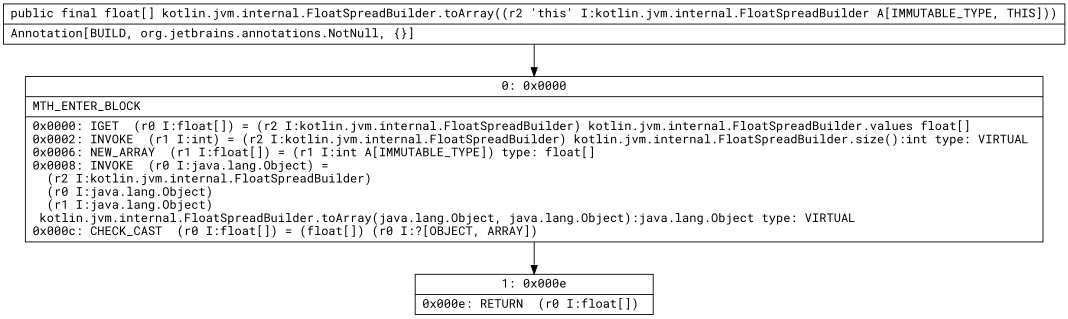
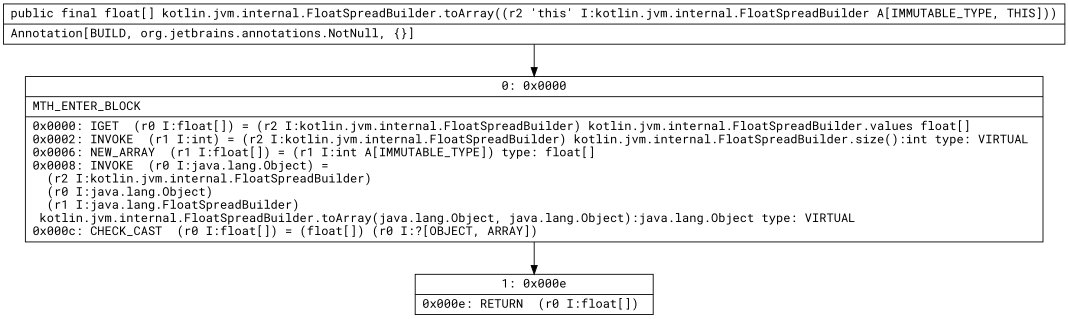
node "0: 0x0000": text "(r1 I:java.lang.Object)" -> "(r1 I:java.lang.FloatSpreadBuilder)"
